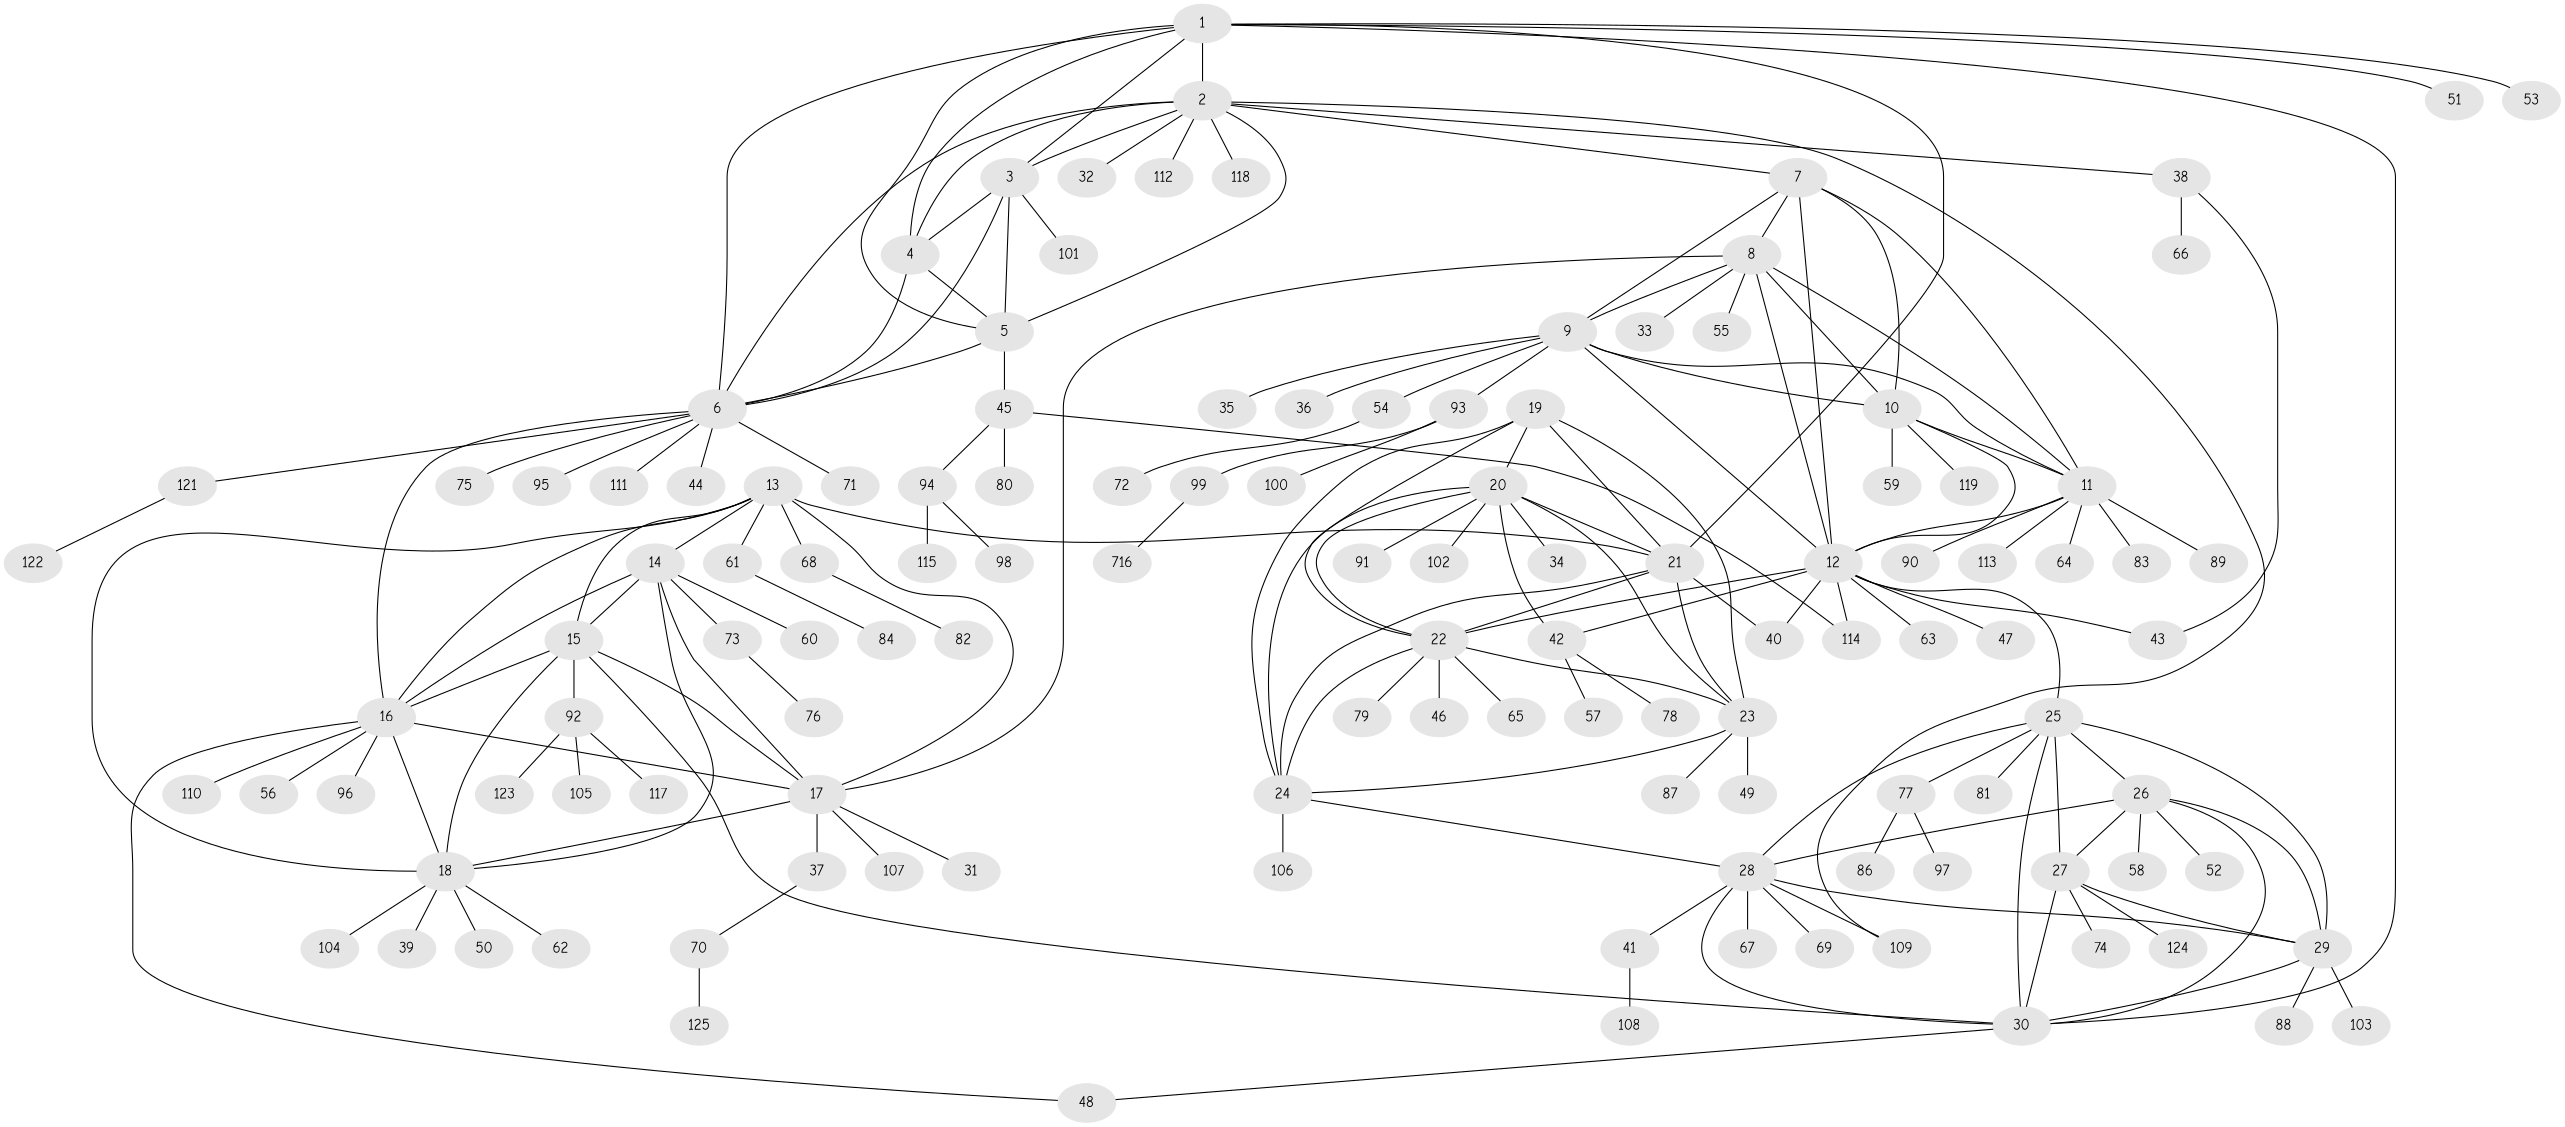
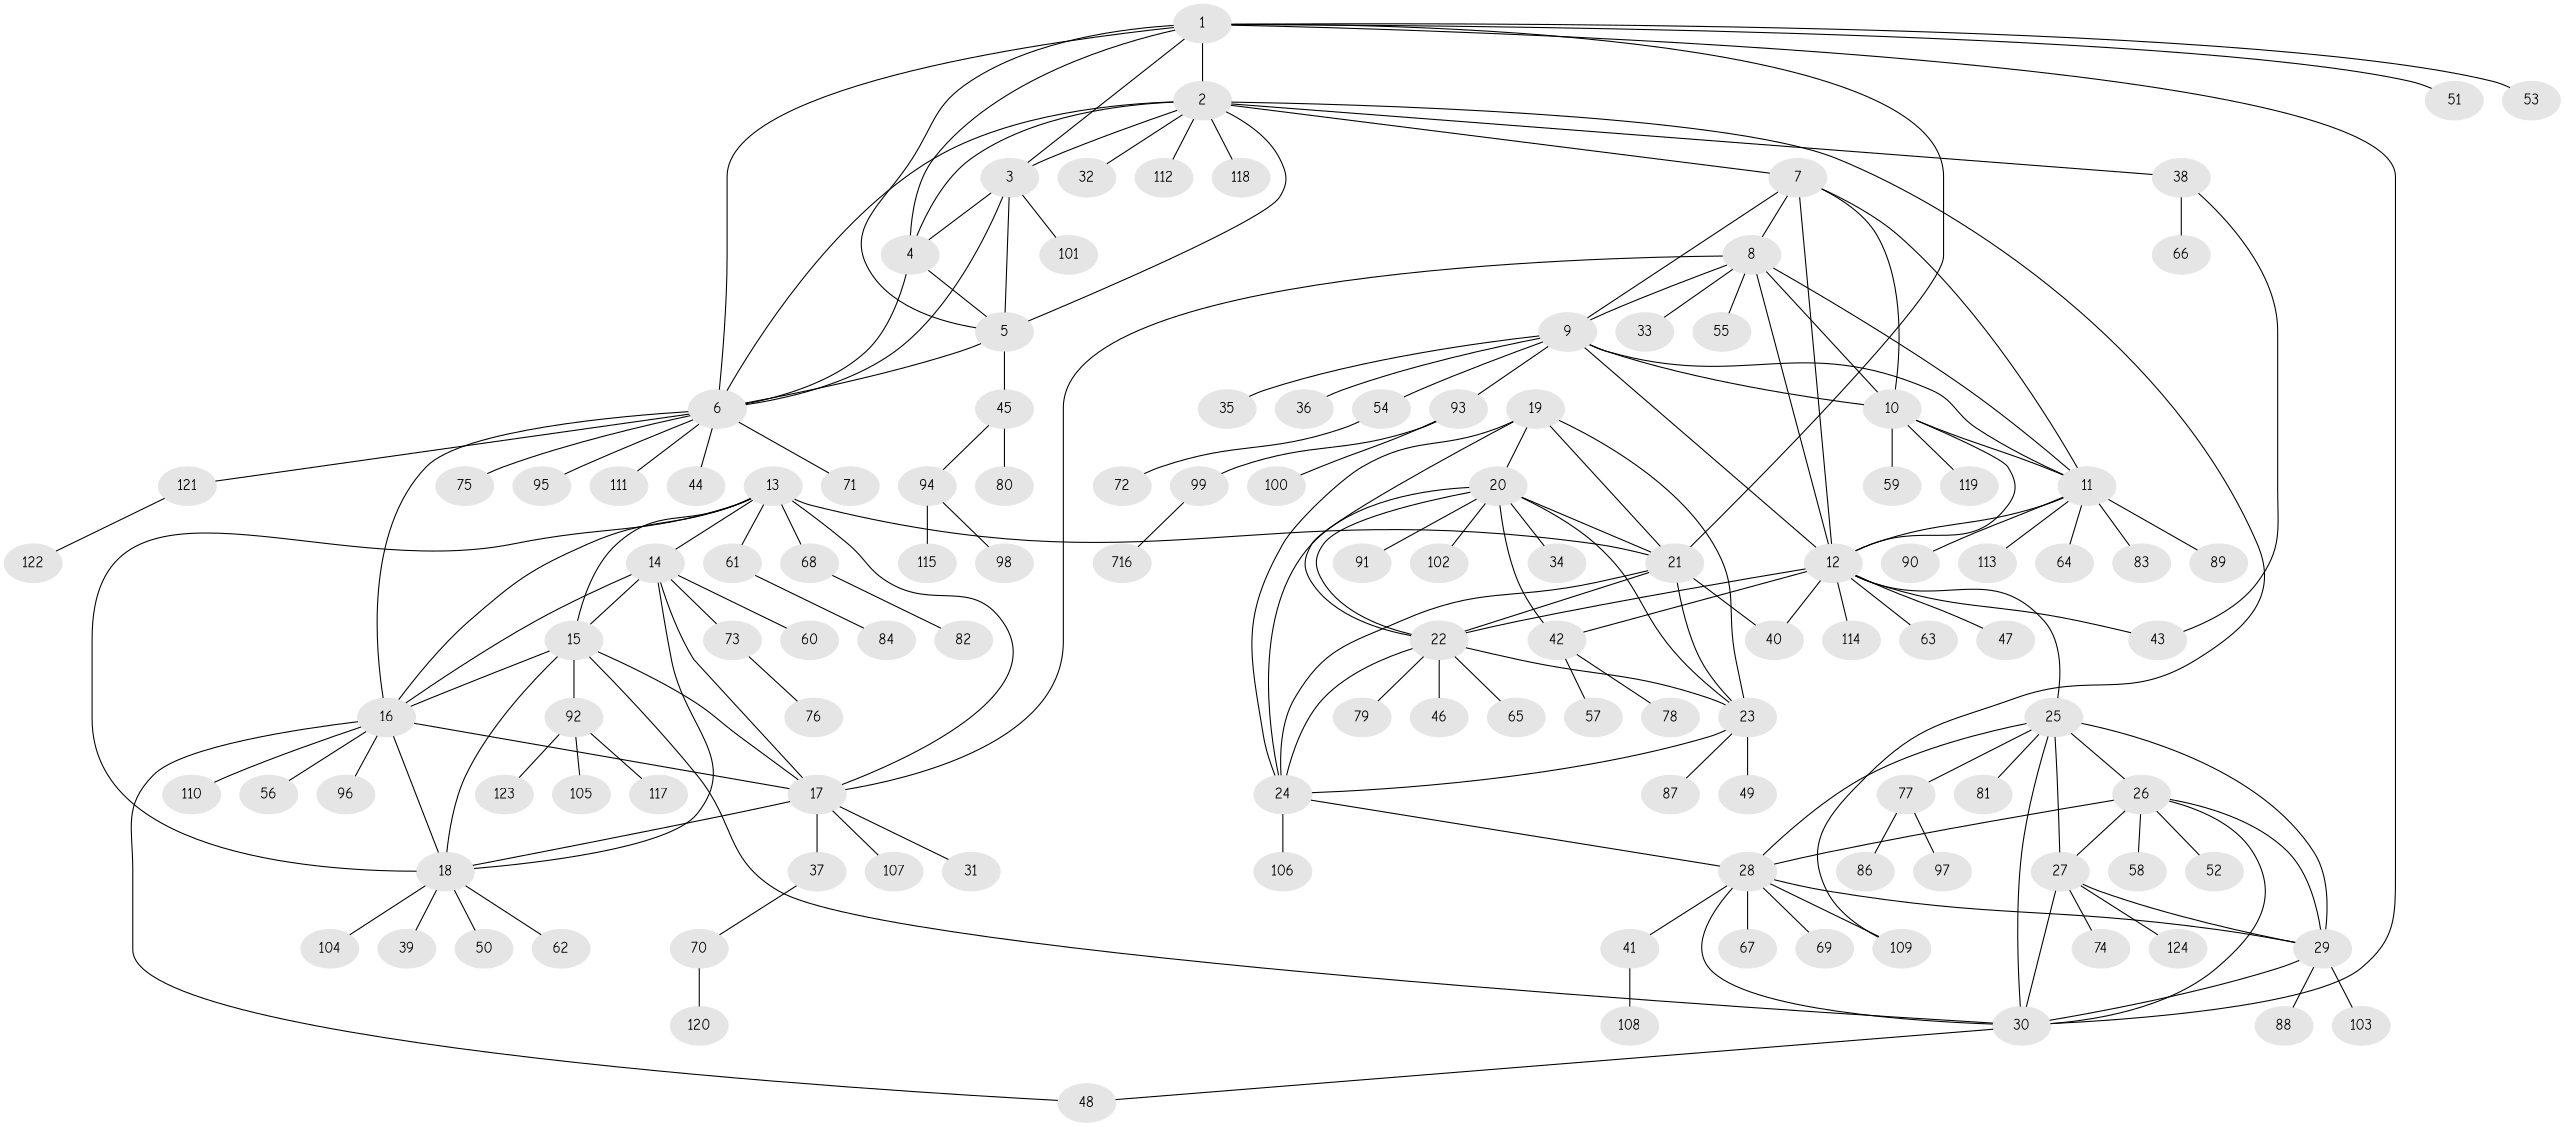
edge "45" -- "114": removed
node "125": label "125" -> "120"
